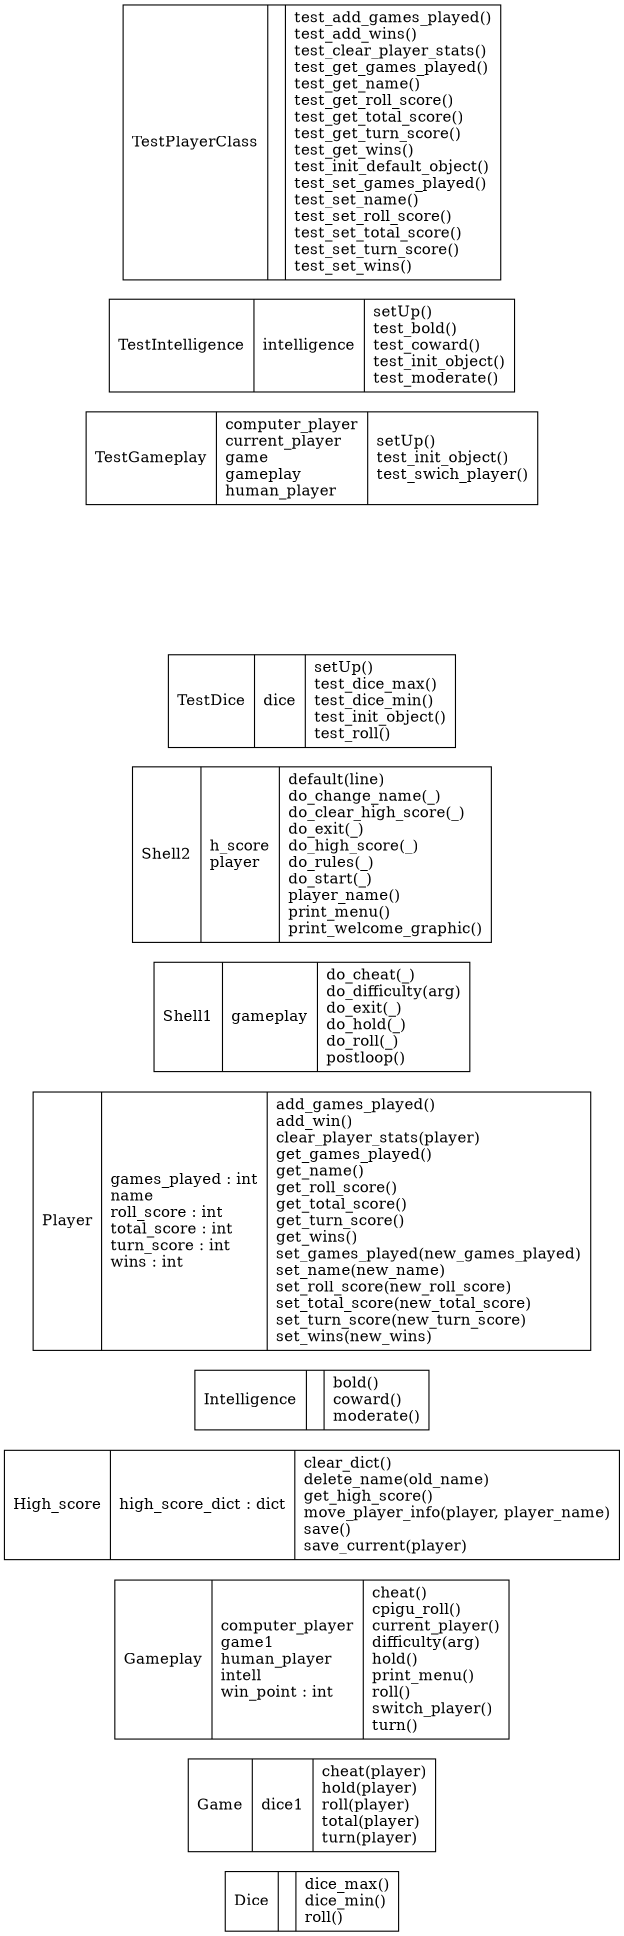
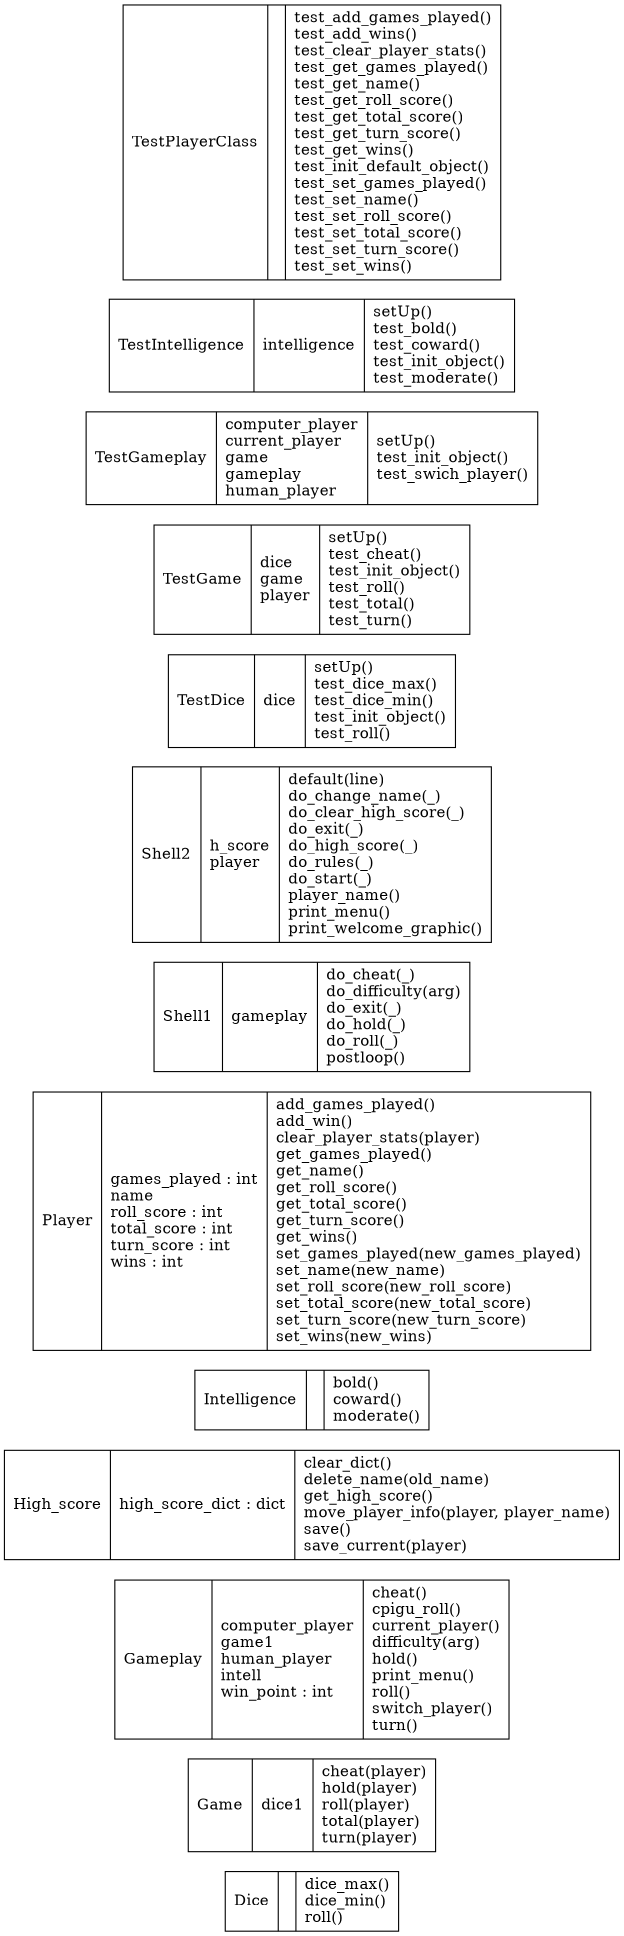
node "TestGame": added
